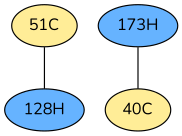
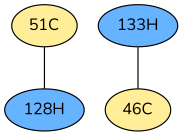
node "173H": label "173H" -> "133H"
node "40C": label "40C" -> "46C"
